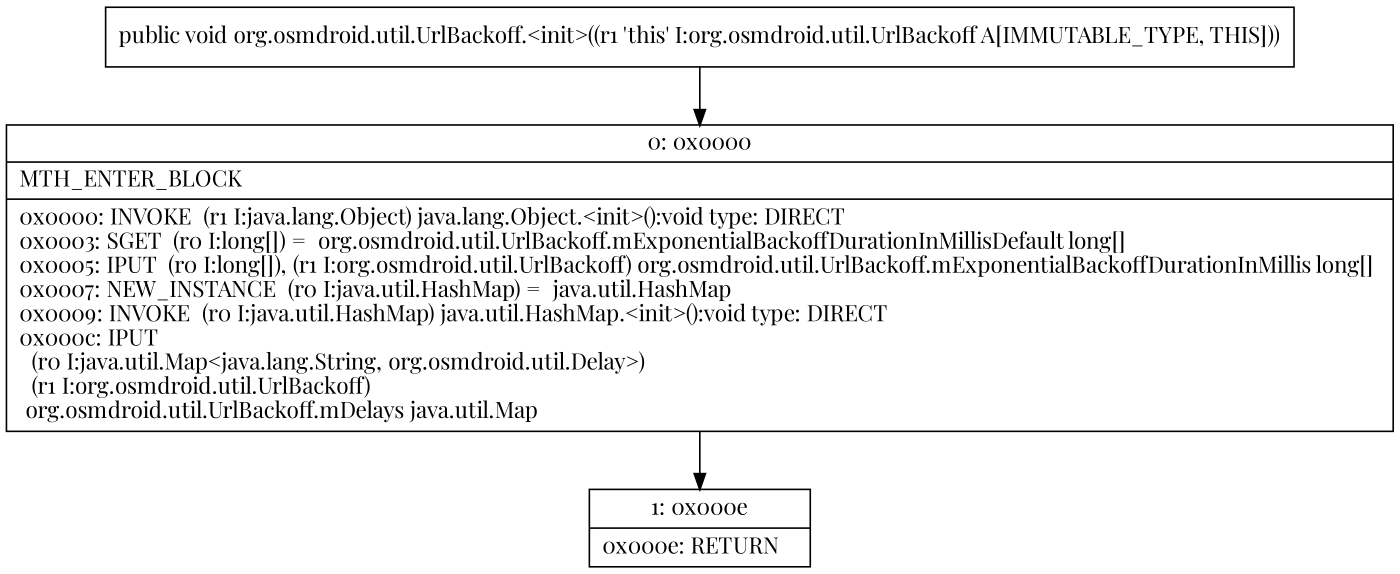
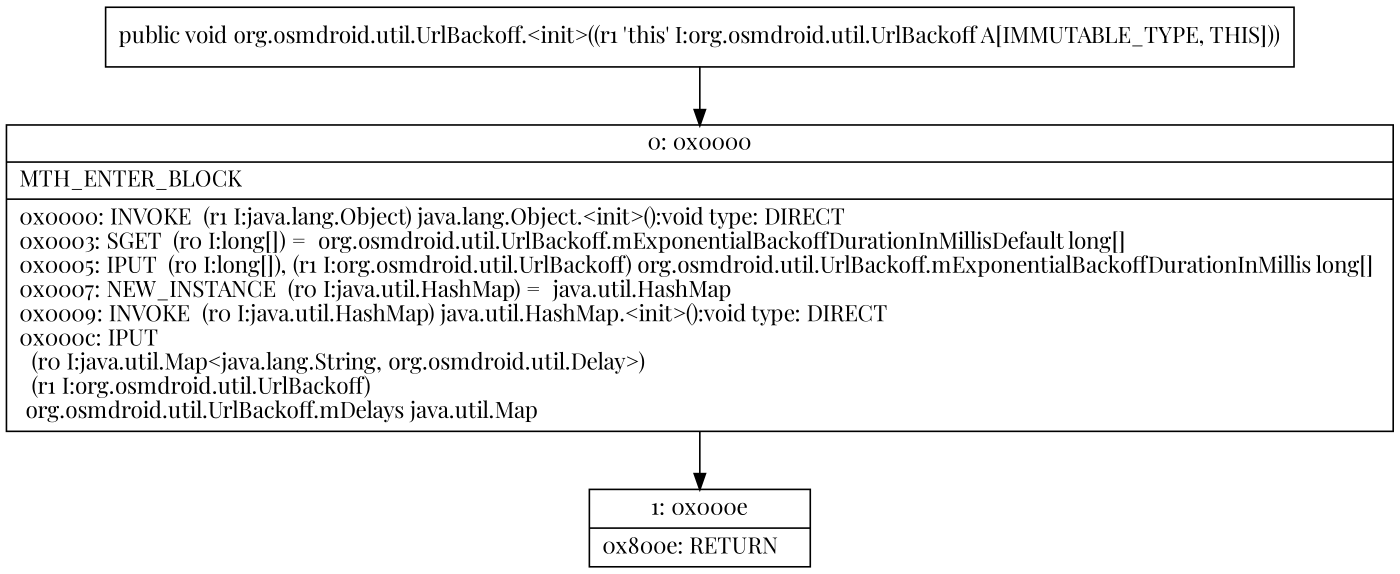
node "1: 0x000e": text "0x000e: RETURN" -> "0x800e: RETURN"
